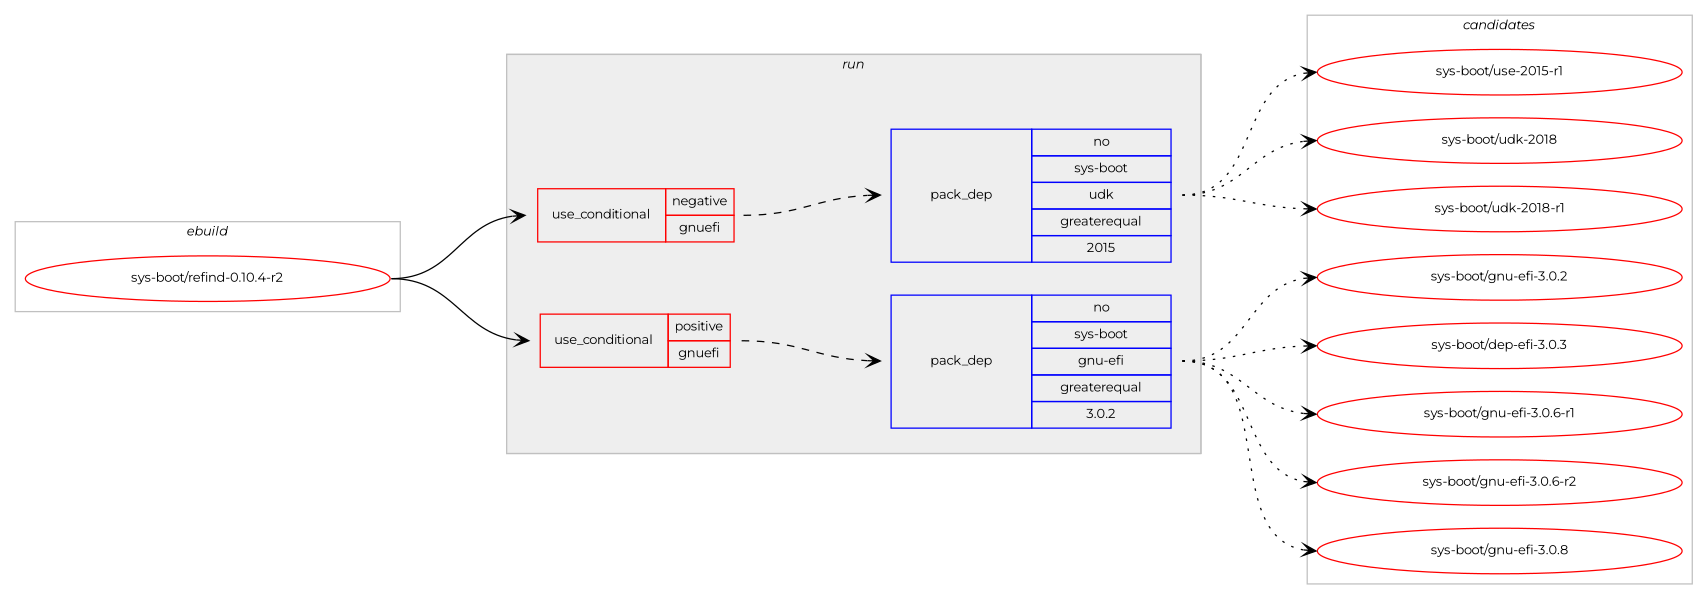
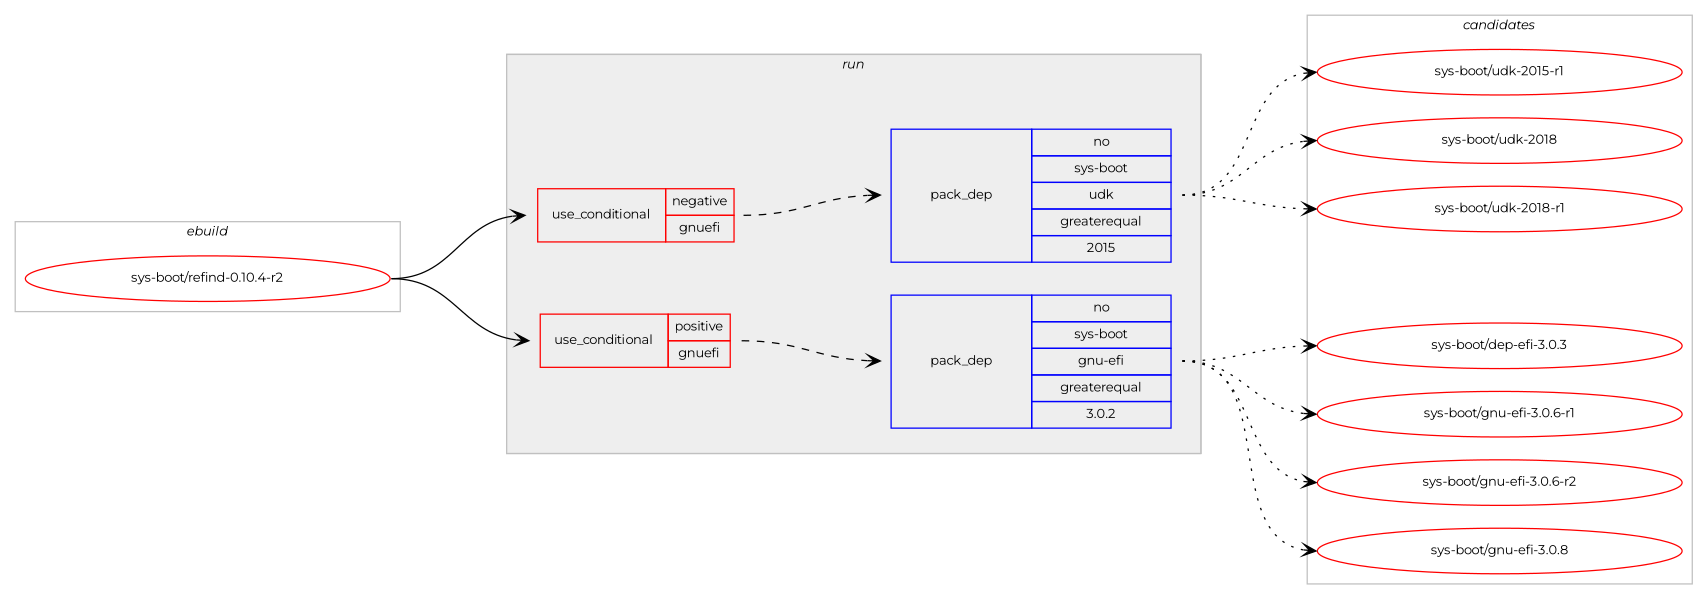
node "sys-boot/use-2015-r1": label "sys-boot/use-2015-r1" -> "sys-boot/udk-2015-r1"
node "sys-boot/gnu-efi-3.0.2": removed
